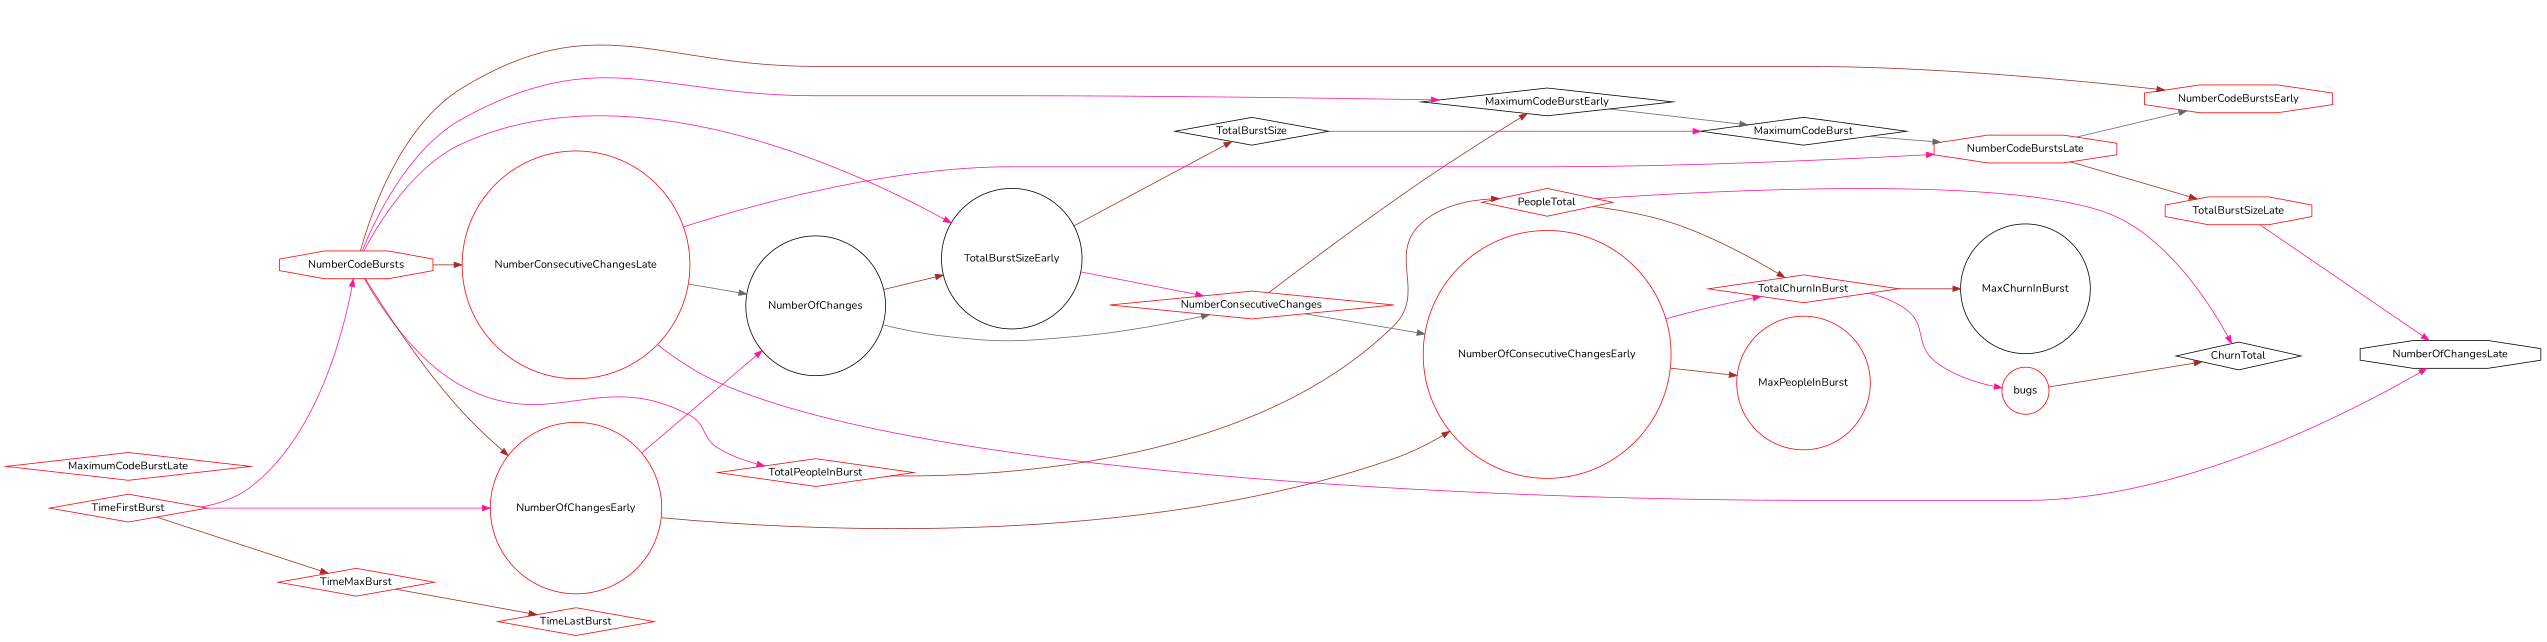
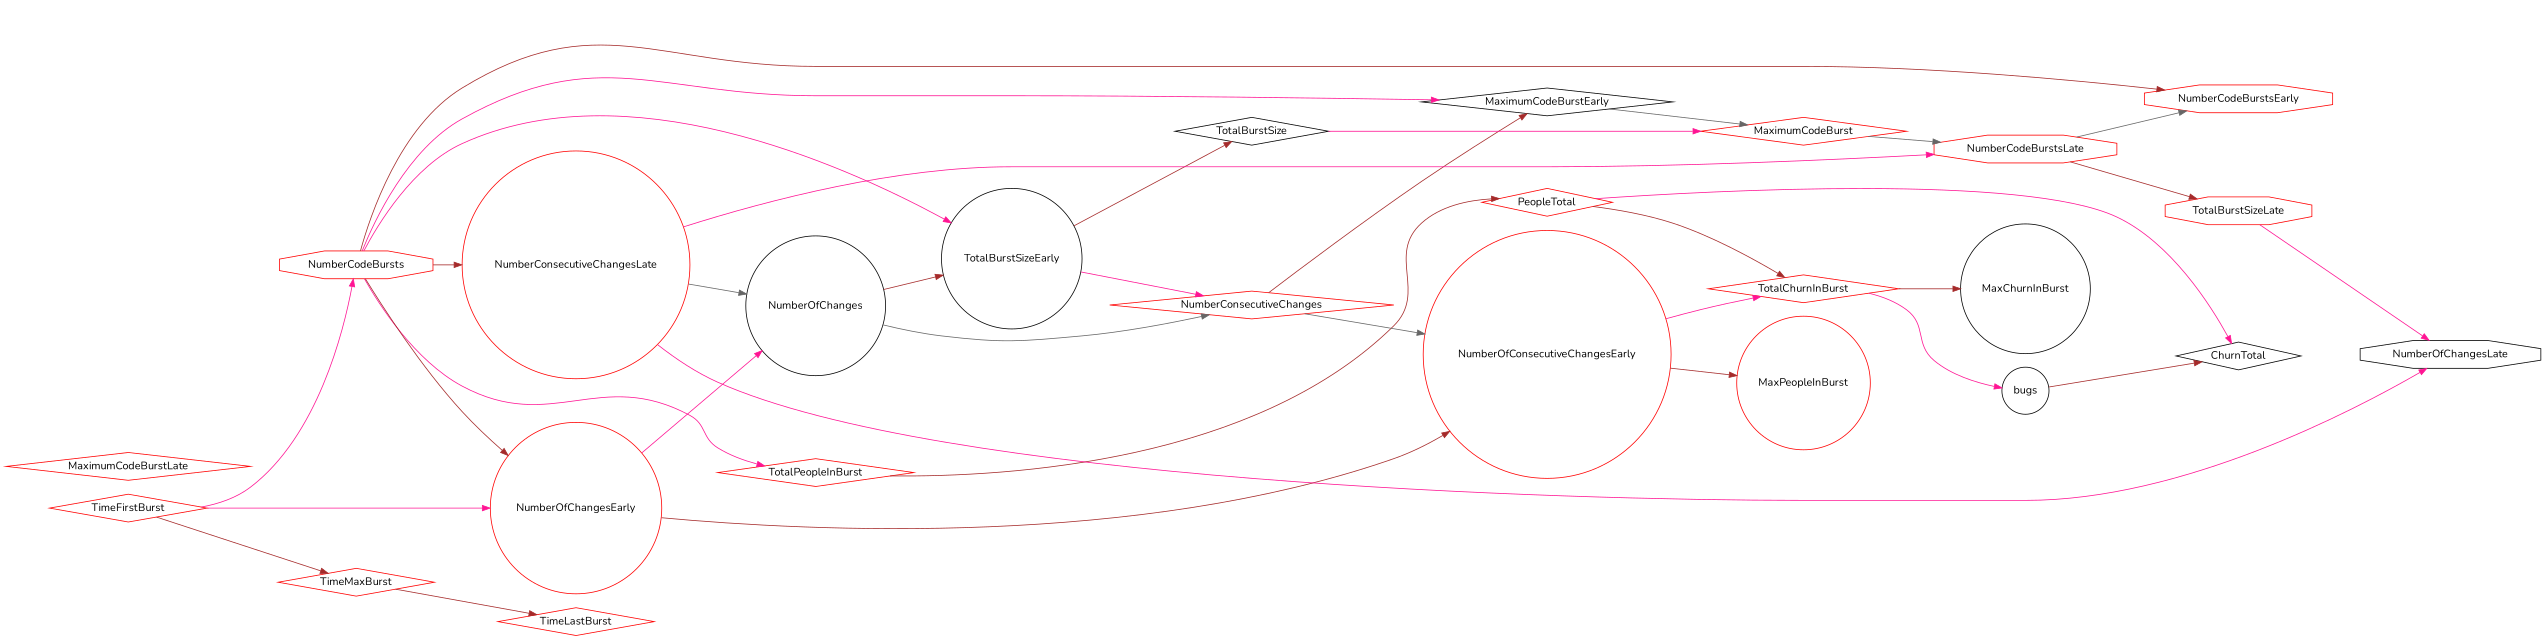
node "MaximumCodeBurst": color black -> red
node "bugs": color red -> black
